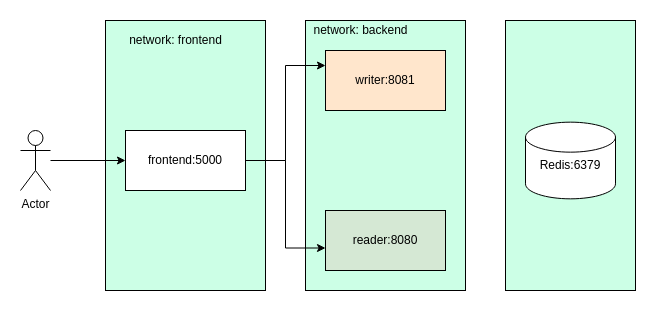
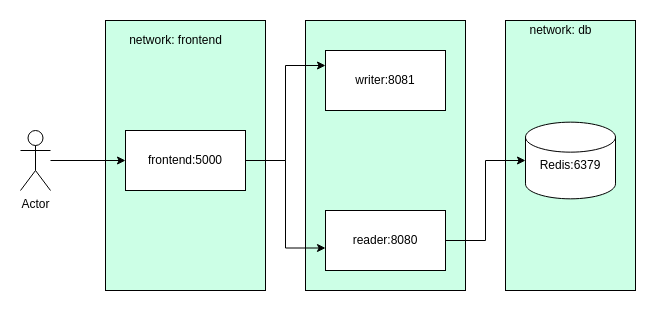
node "network: backend": removed
node "network: db": added
node "writer:8081": fillcolor #ffe6cc -> #ffffff
edge "reader:8080" -> "Redis:6379": added
node "reader:8080": fillcolor #d5e8d4 -> #ffffff
